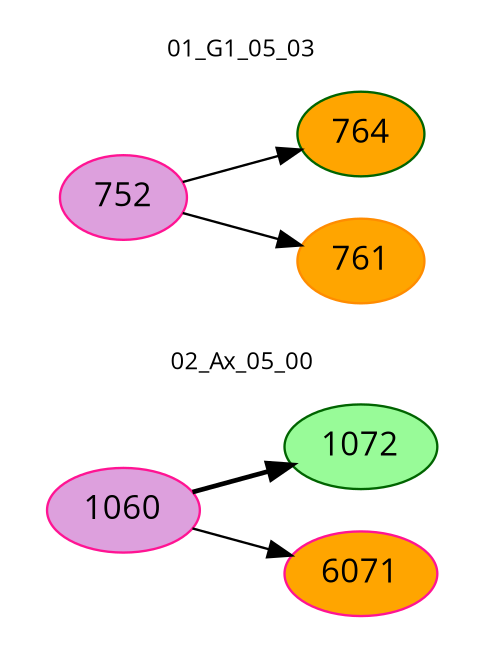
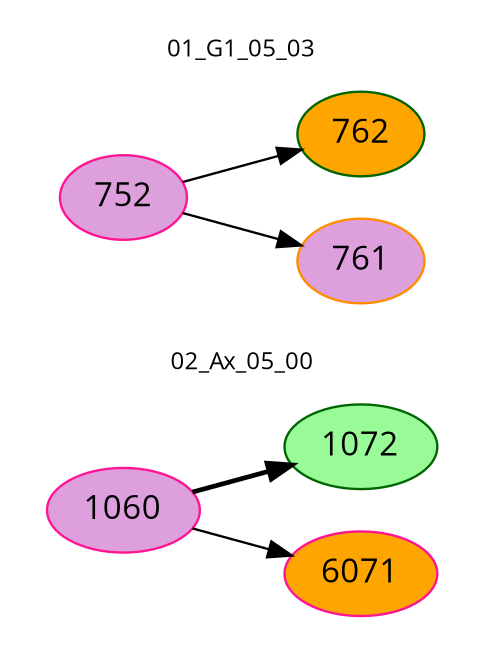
node "764": label "764" -> "762"
node "761": fillcolor orange -> plum
